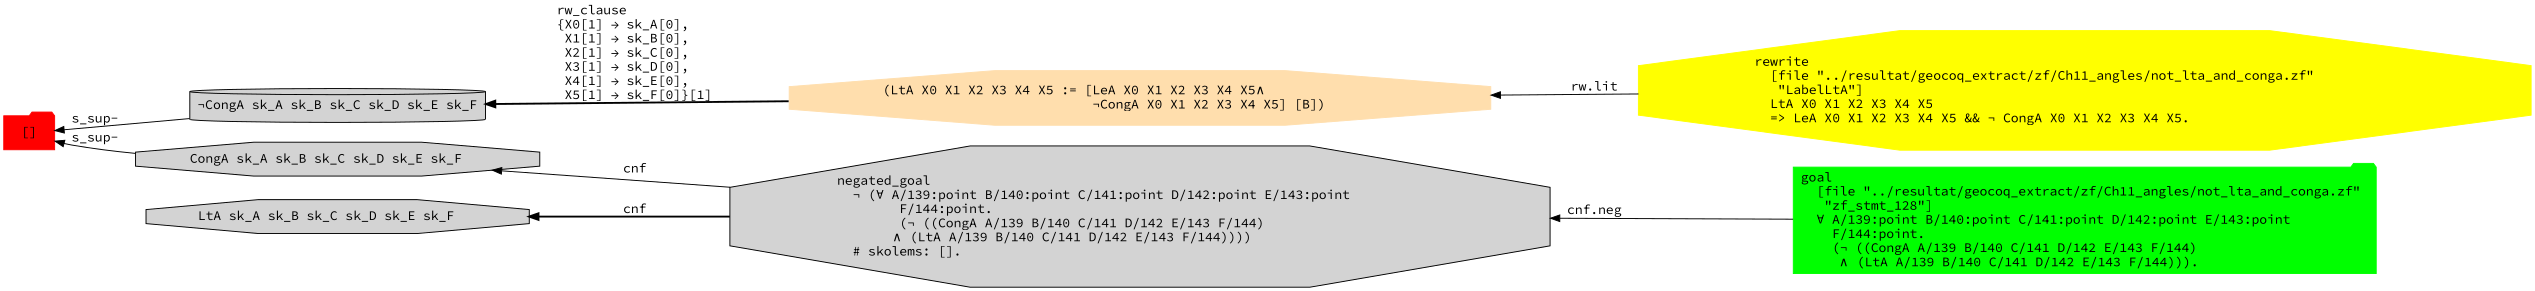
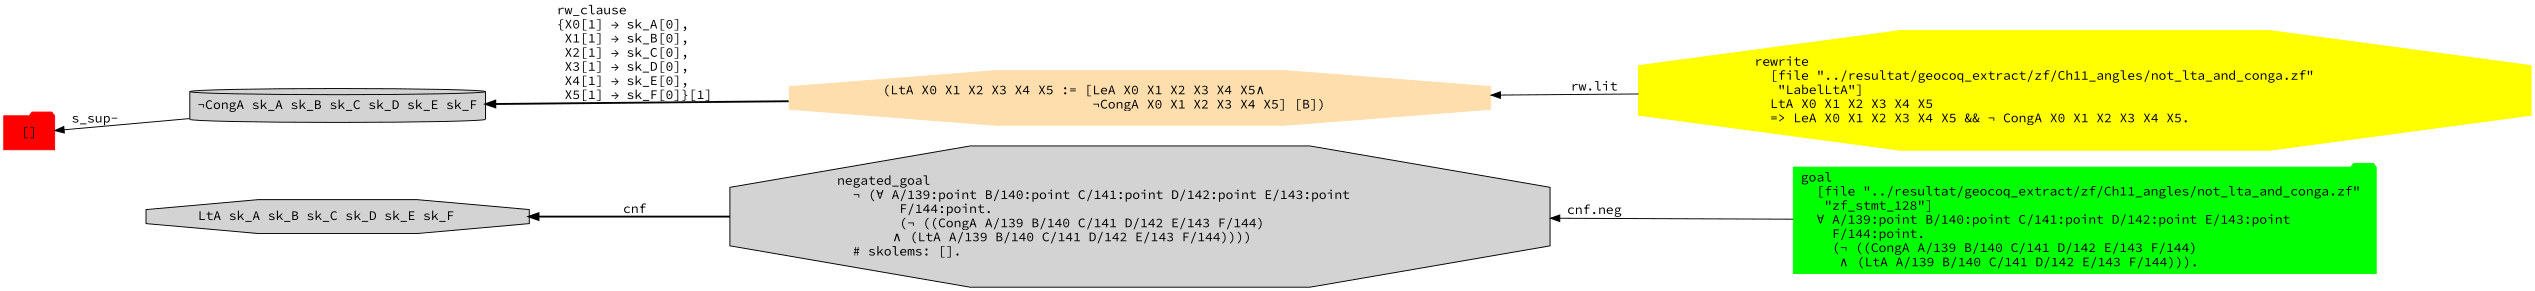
node "CongA sk_A sk_B sk_C sk_D sk_E sk_F": removed
